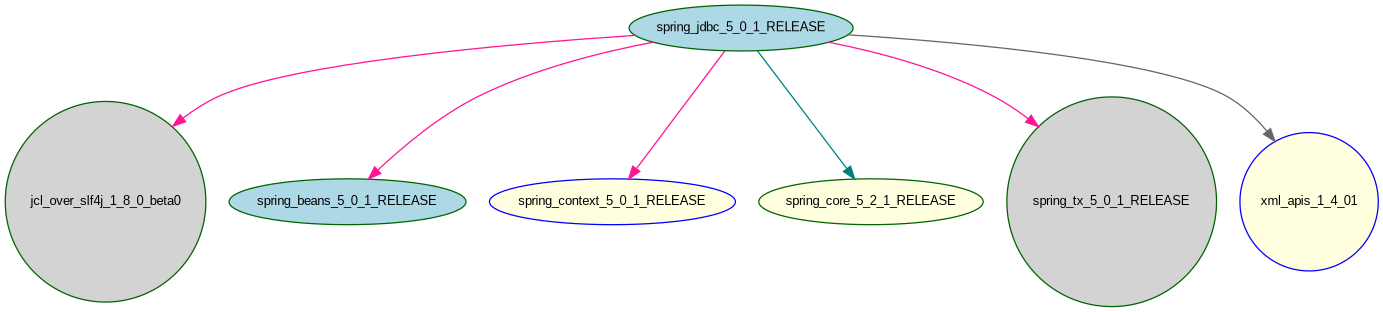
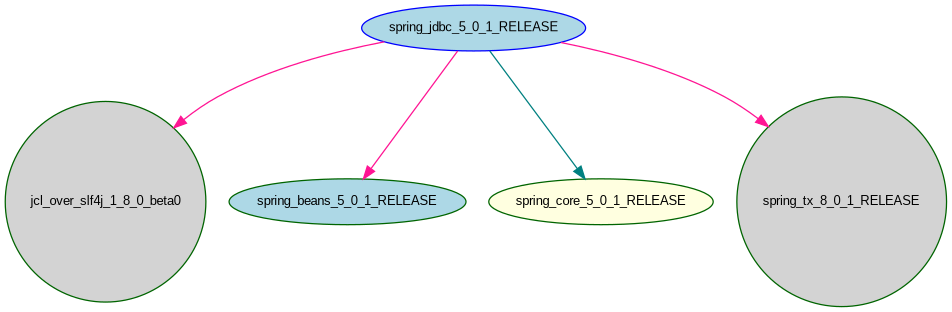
node "spring_jdbc_5_0_1_RELEASE": color darkgreen -> blue
node "spring_context_5_0_1_RELEASE": removed
node "spring_core_5_2_1_RELEASE": label "spring_core_5_2_1_RELEASE" -> "spring_core_5_0_1_RELEASE"
node "spring_tx_5_0_1_RELEASE": label "spring_tx_5_0_1_RELEASE" -> "spring_tx_8_0_1_RELEASE"
node "xml_apis_1_4_01": removed
